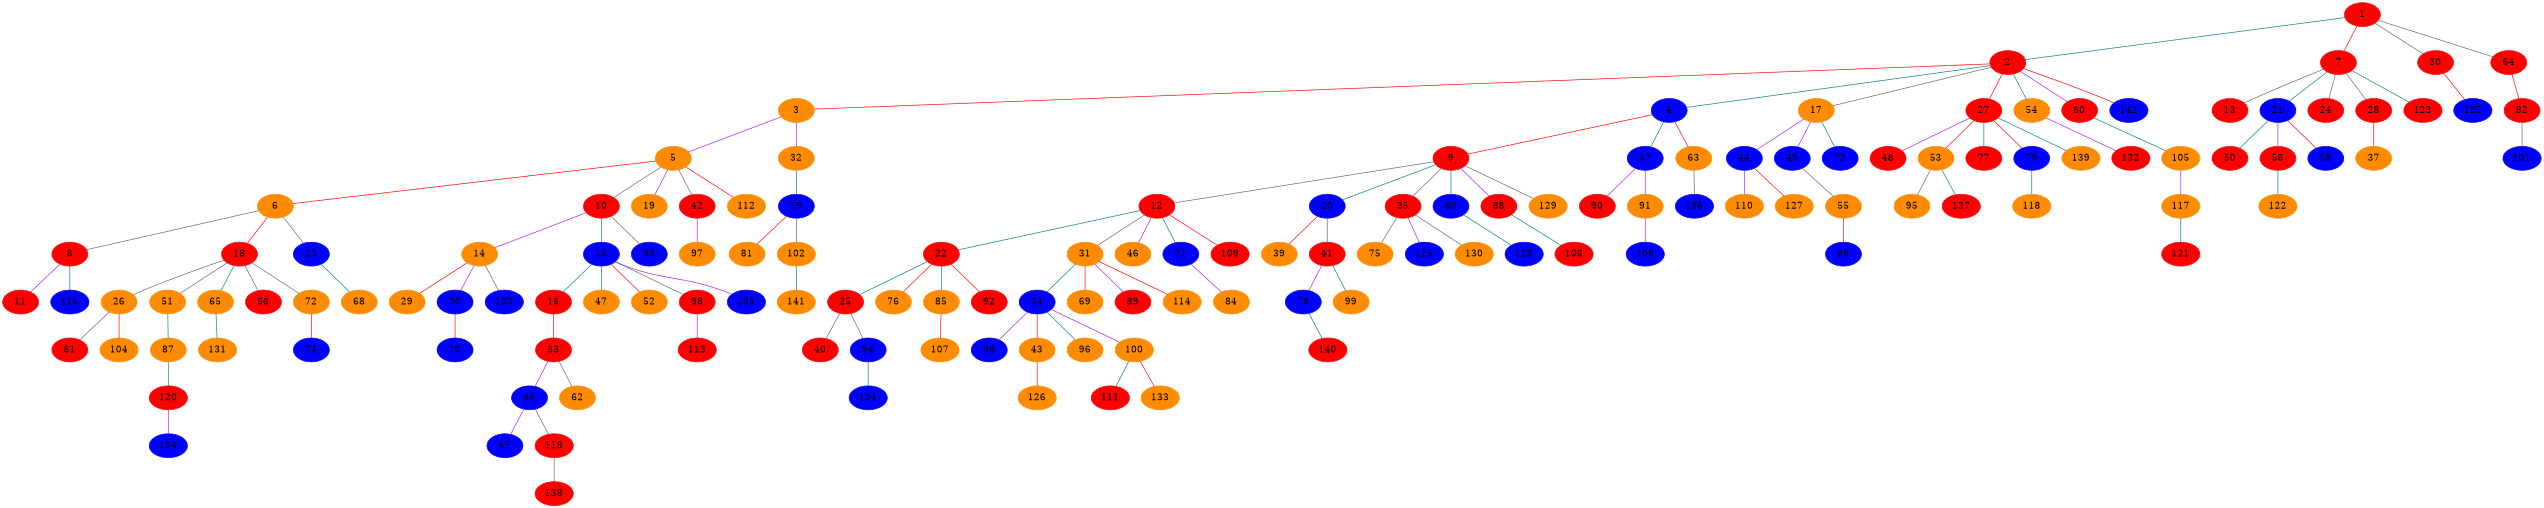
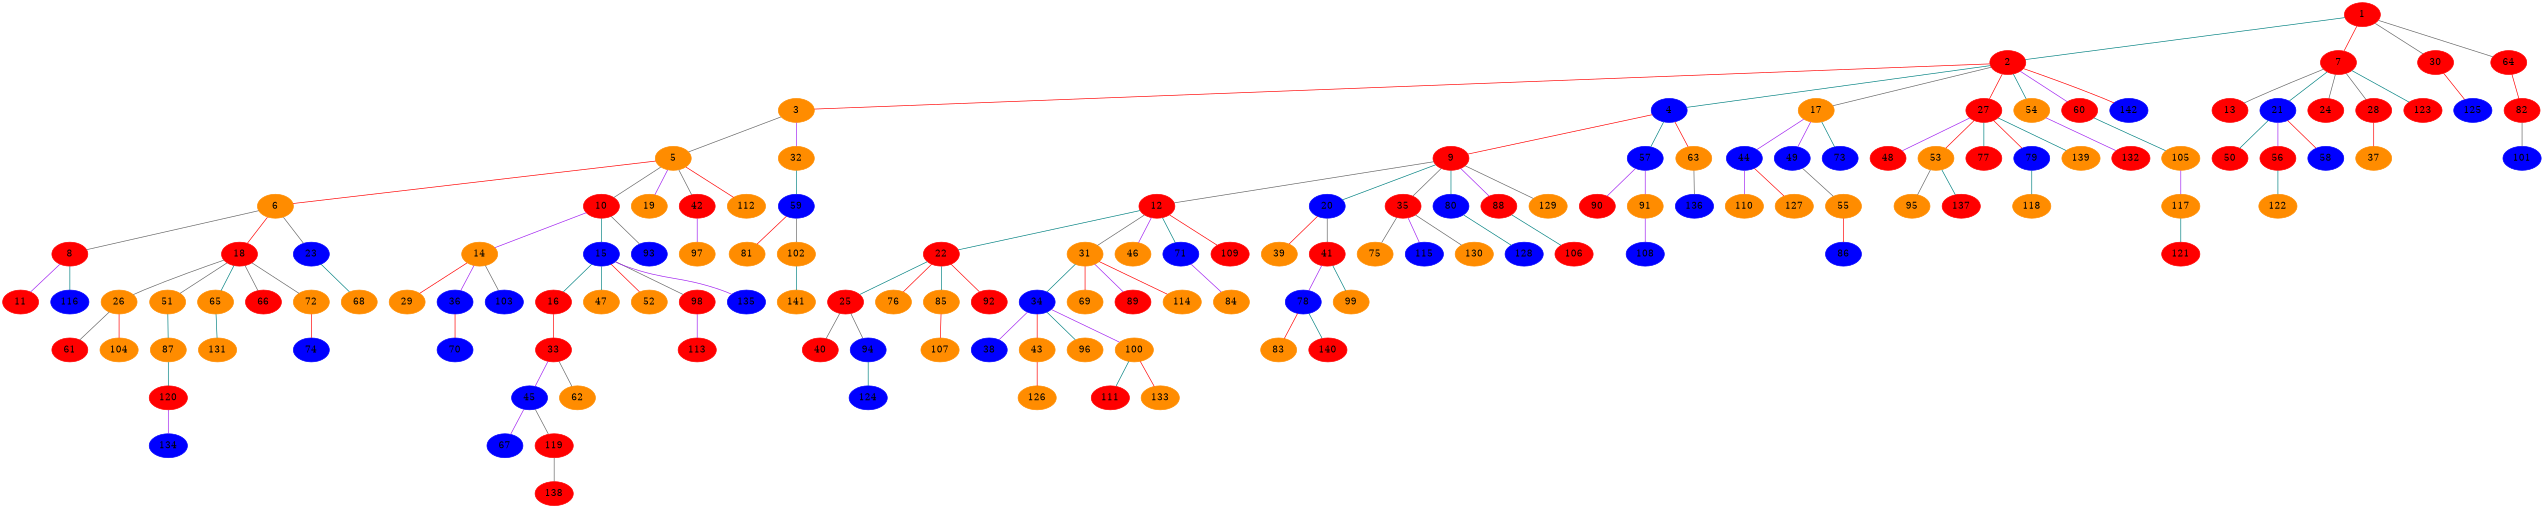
edge "3" -- "5": color purple -> gray40
node "83": added
